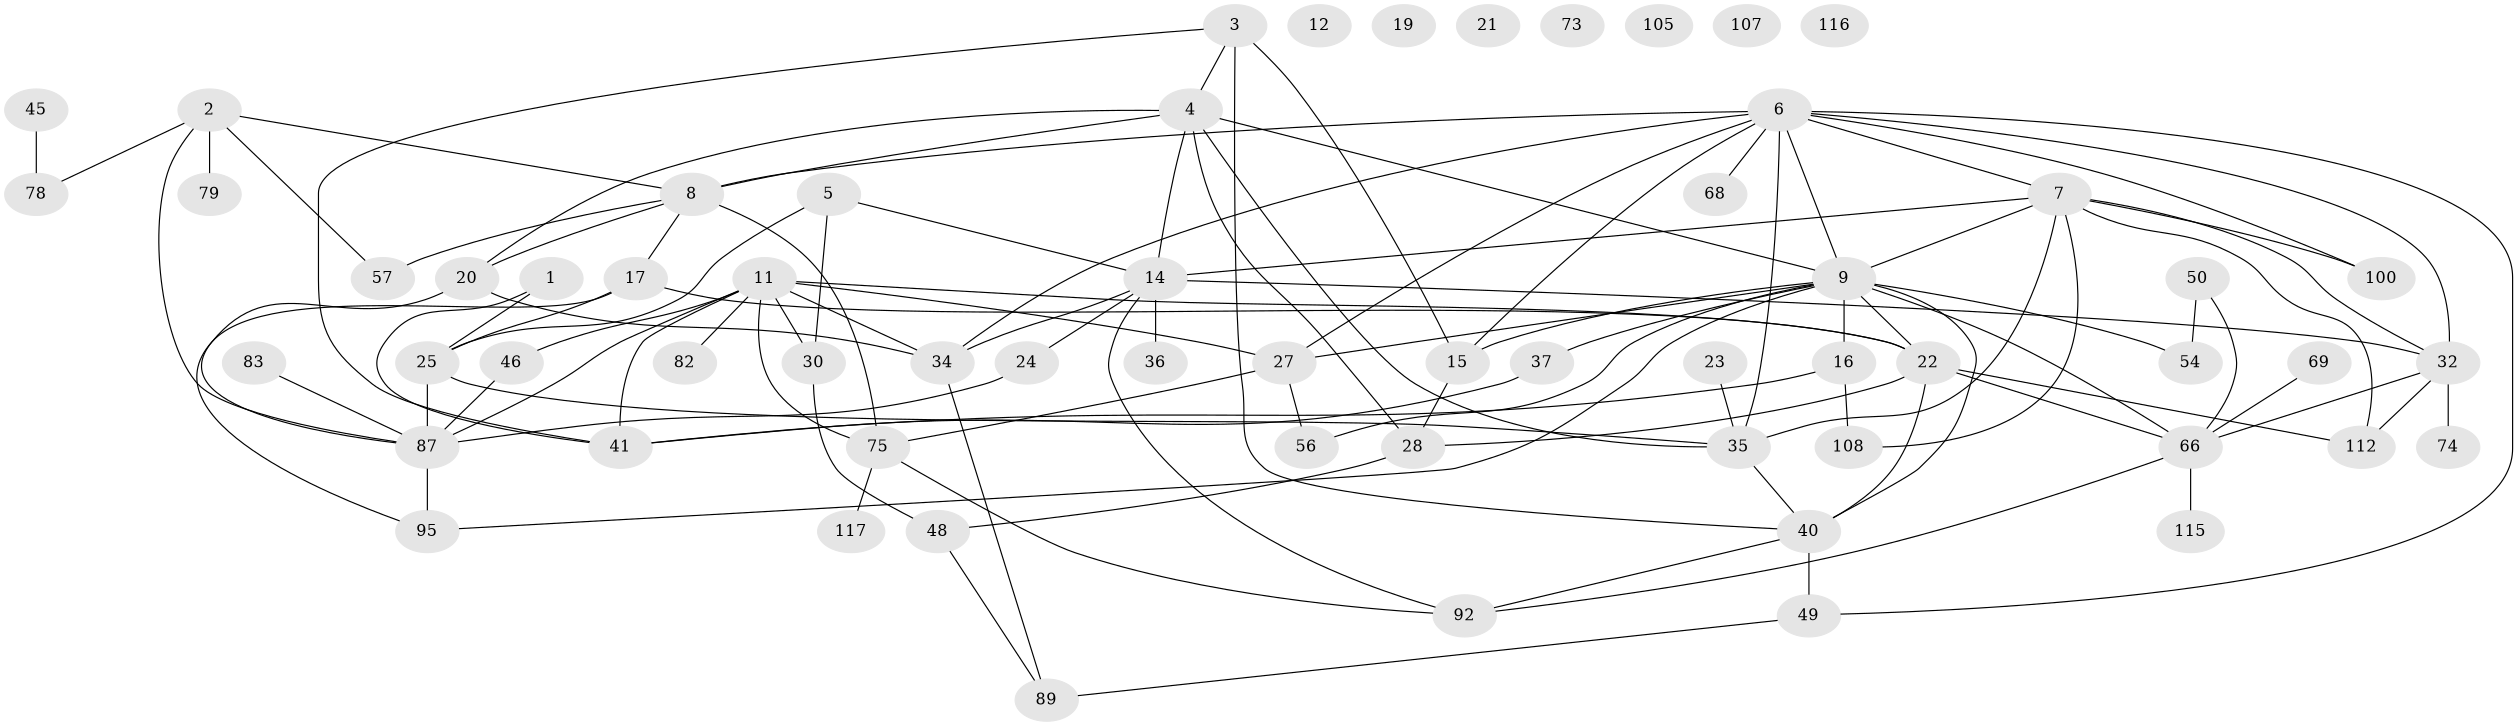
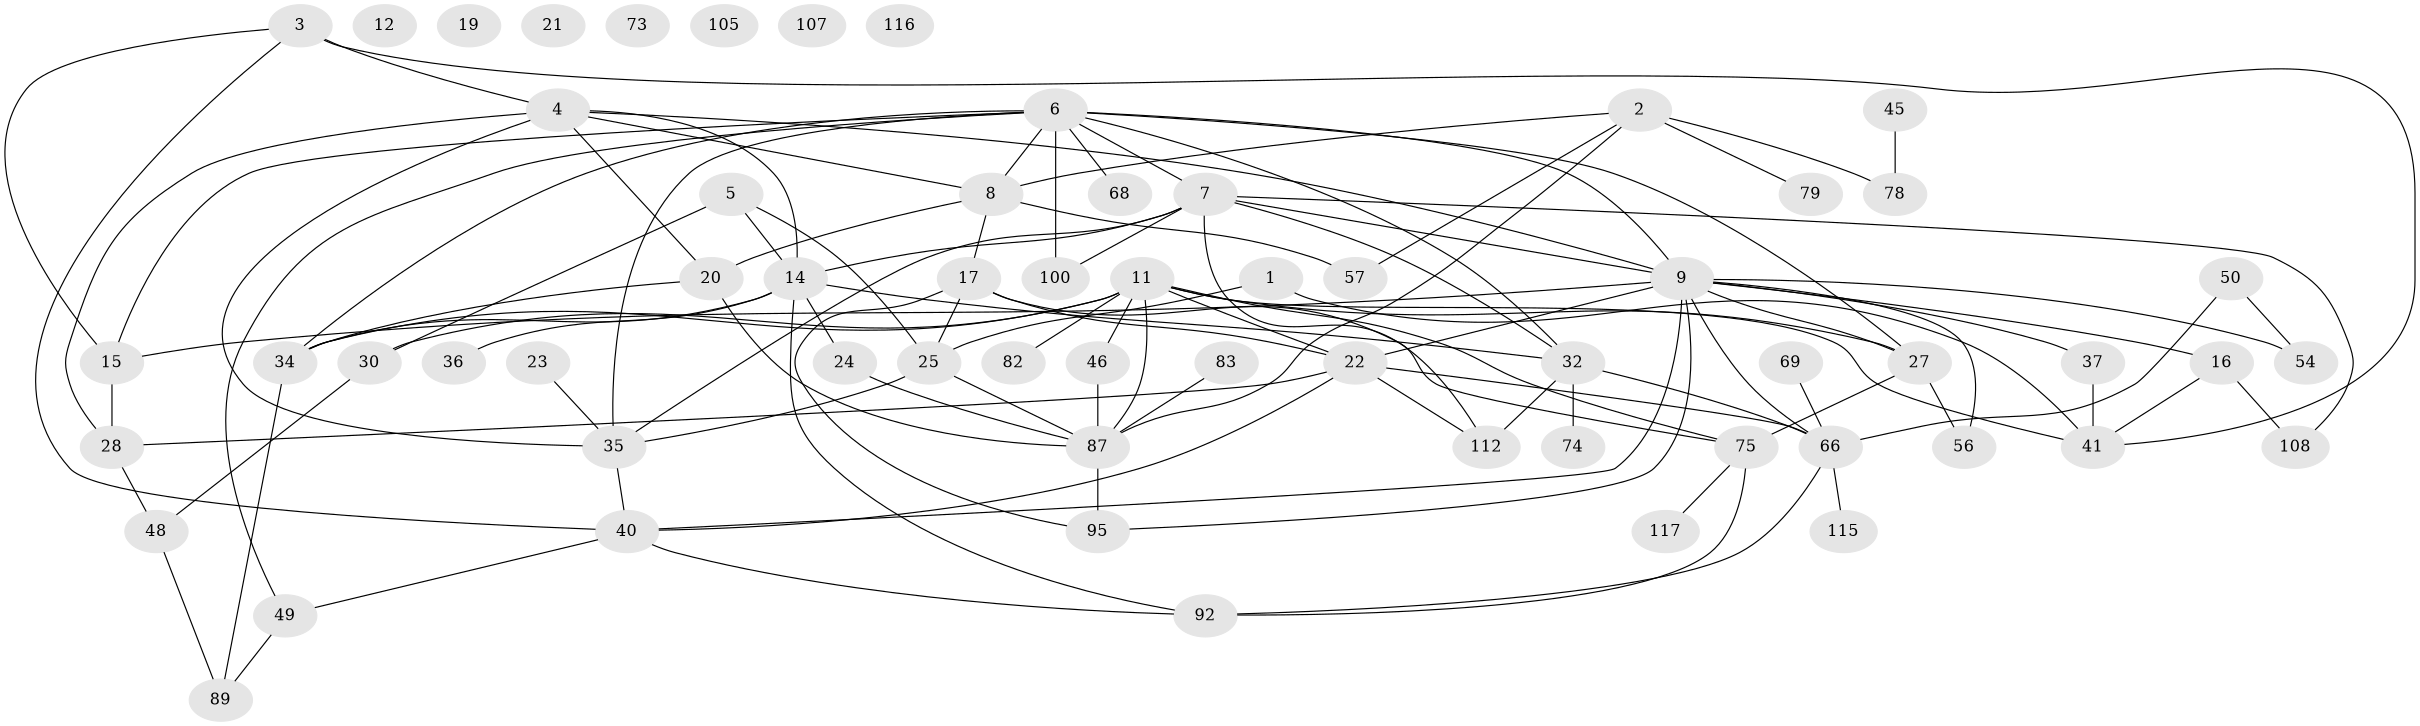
edge "8" -- "75": now "17" -- "75"
